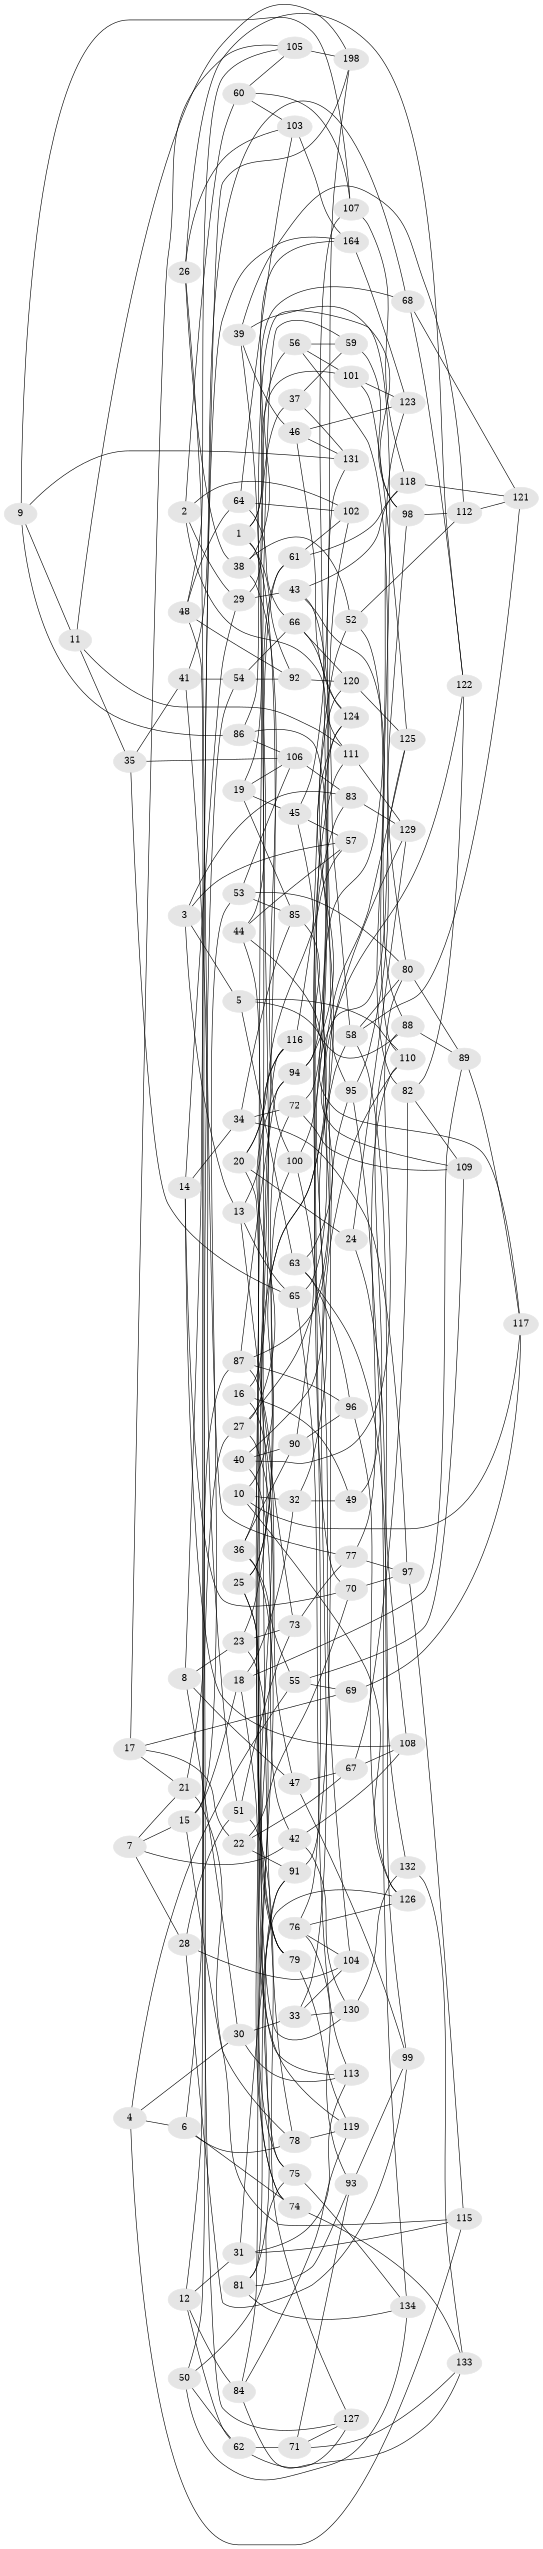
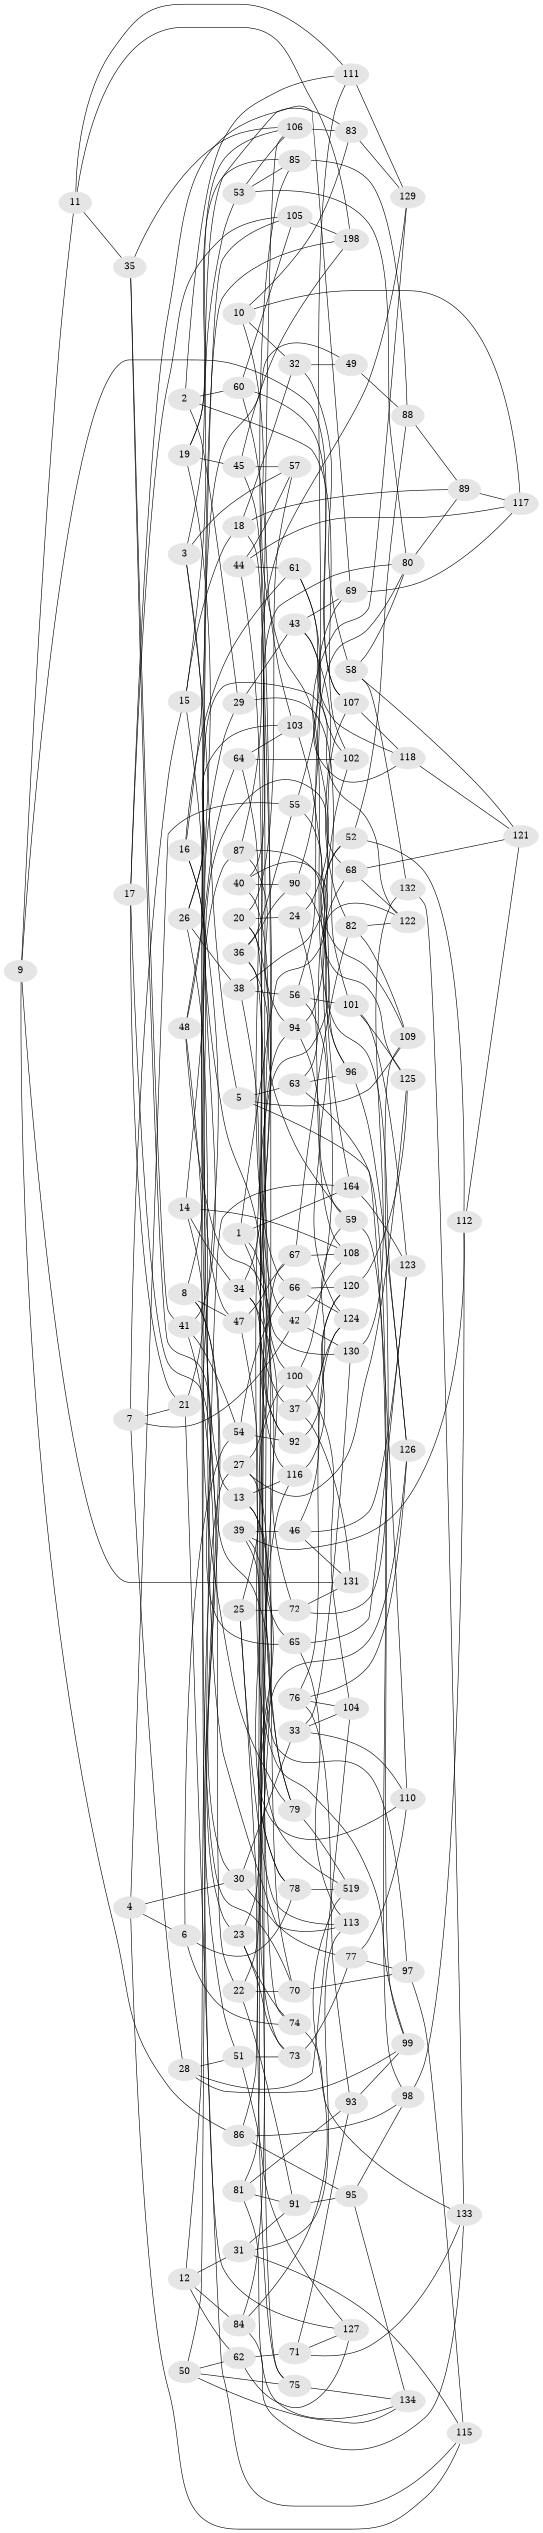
edge "43" -- "58": now "43" -- "69"
edge "87" -- "47": now "16" -- "47"
node "119": label "119" -> "519"
